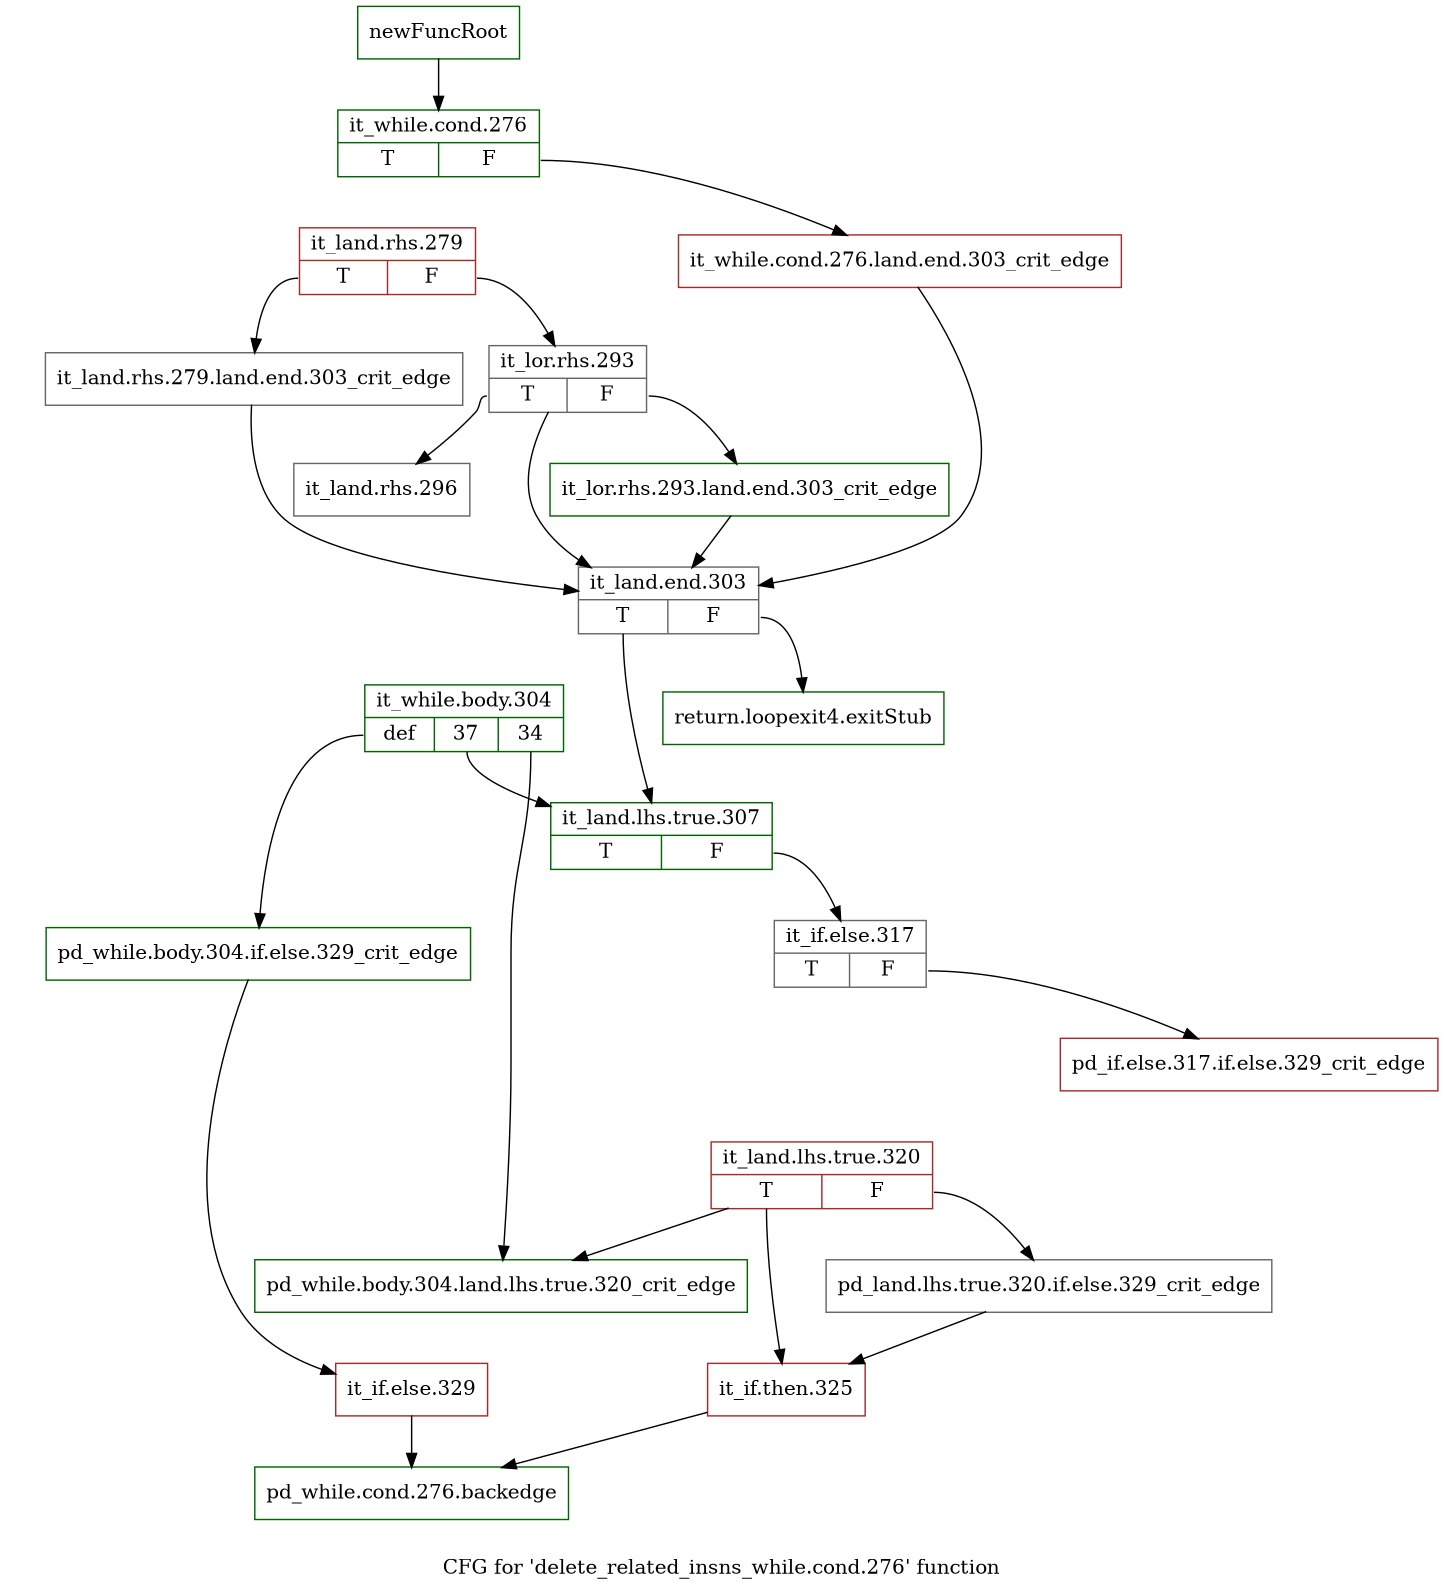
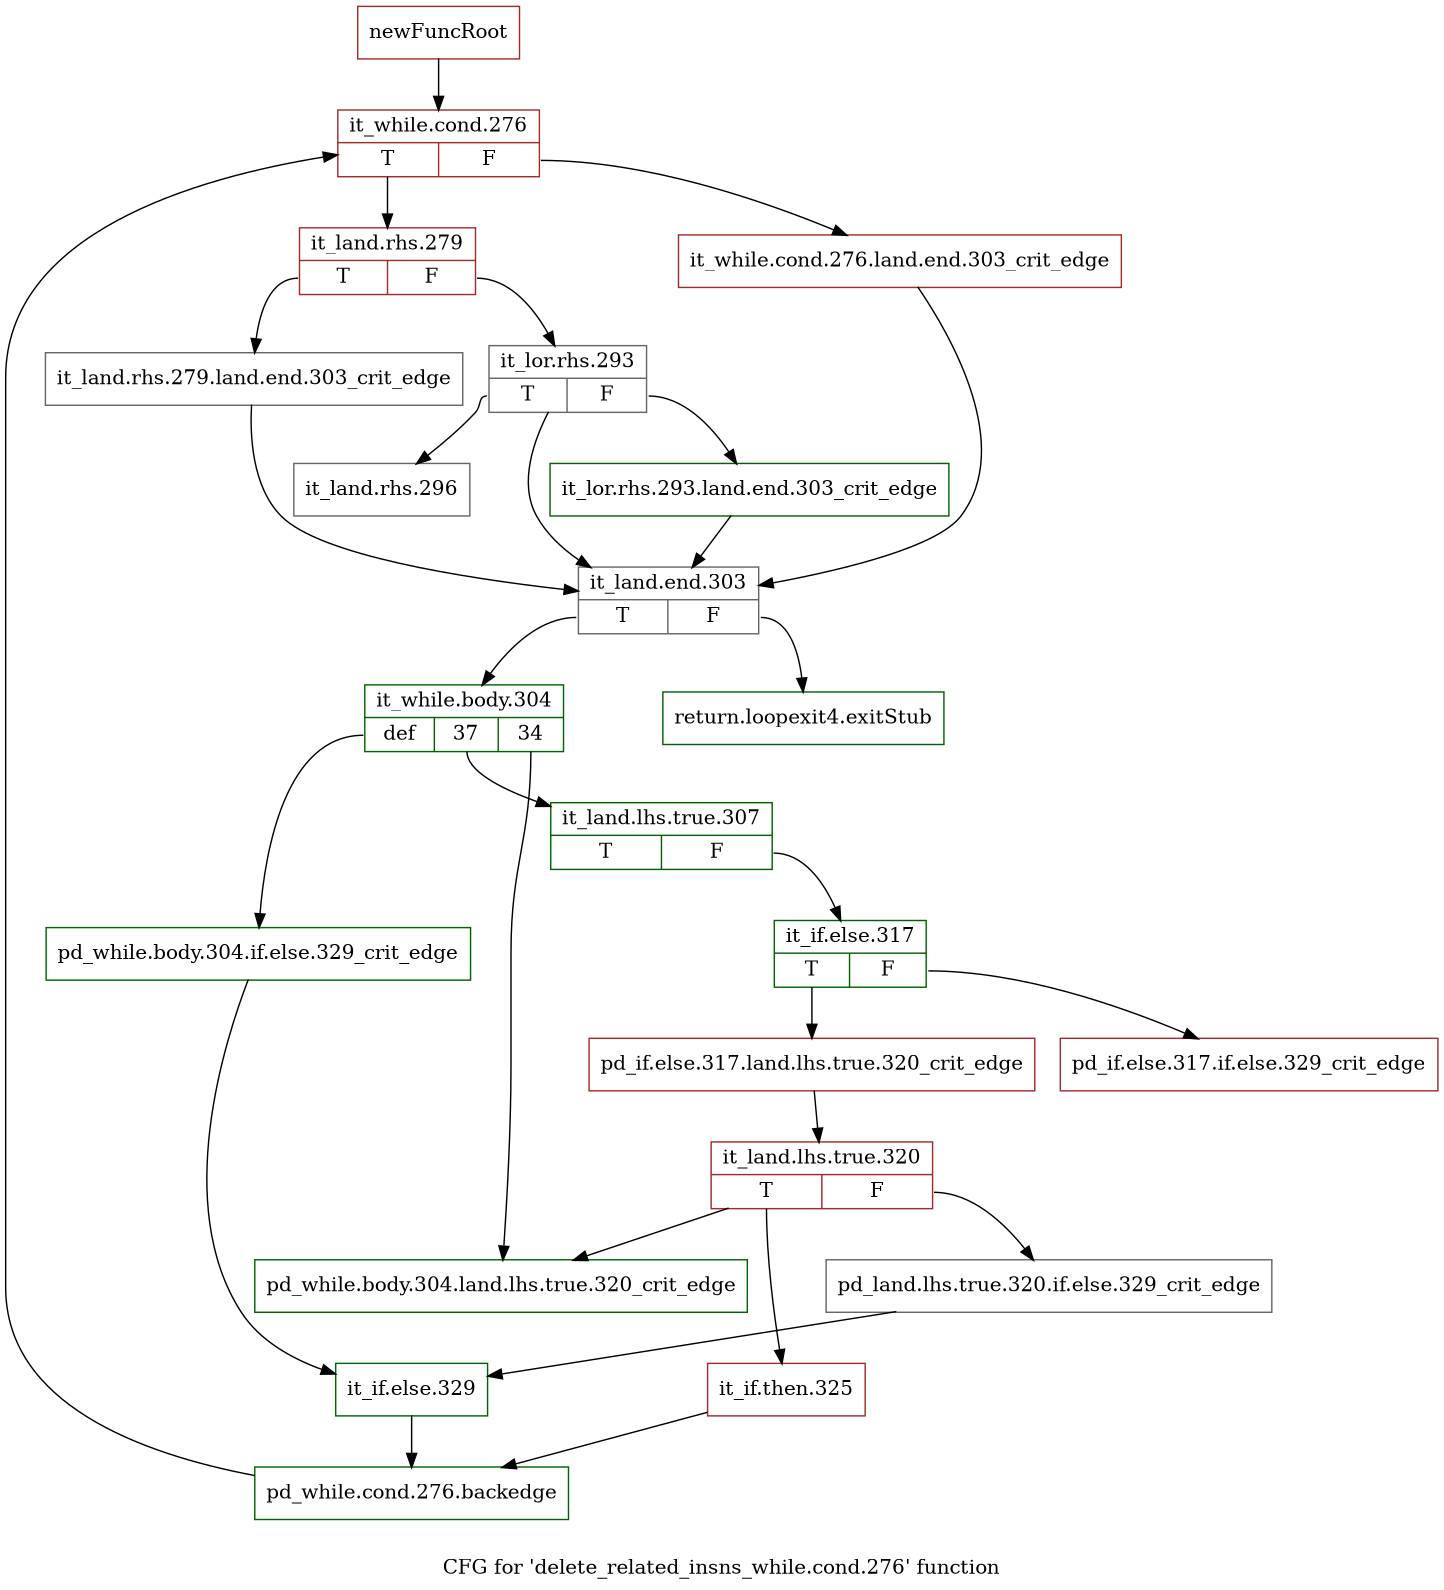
node "newFuncRoot": color darkgreen -> brown
node "it_while.cond.276": color darkgreen -> brown
edge "it_while.cond.276" -> "it_land.rhs.279": added
edge "it_land.end.303" -> "it_land.lhs.true.307": now "it_land.end.303" -> "it_while.body.304"
edge "pd_while.cond.276.backedge" -> "it_while.cond.276": added
node "it_if.else.317": color gray40 -> darkgreen
node "pd_if.else.317.land.lhs.true.320_crit_edge": added
edge "pd_land.lhs.true.320.if.else.329_crit_edge" -> "it_if.then.325": now "pd_land.lhs.true.320.if.else.329_crit_edge" -> "it_if.else.329"
node "it_if.else.329": color brown -> darkgreen
